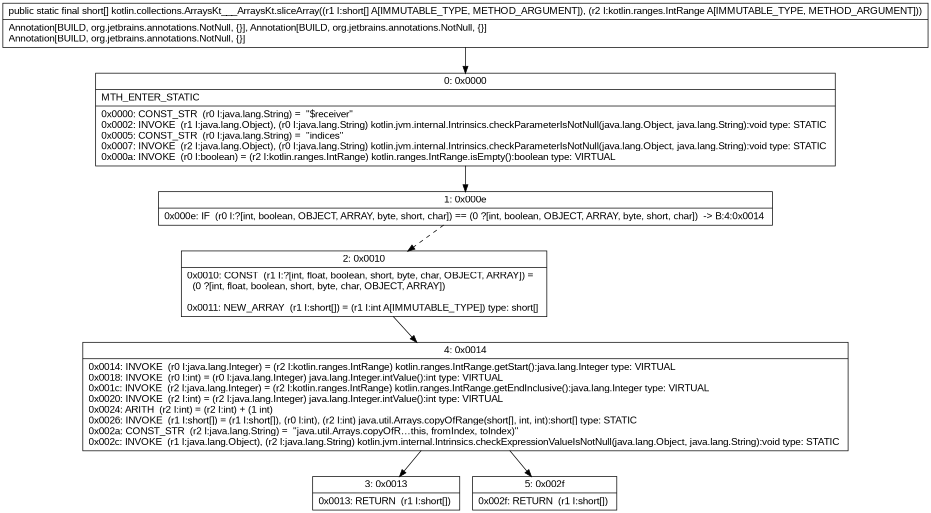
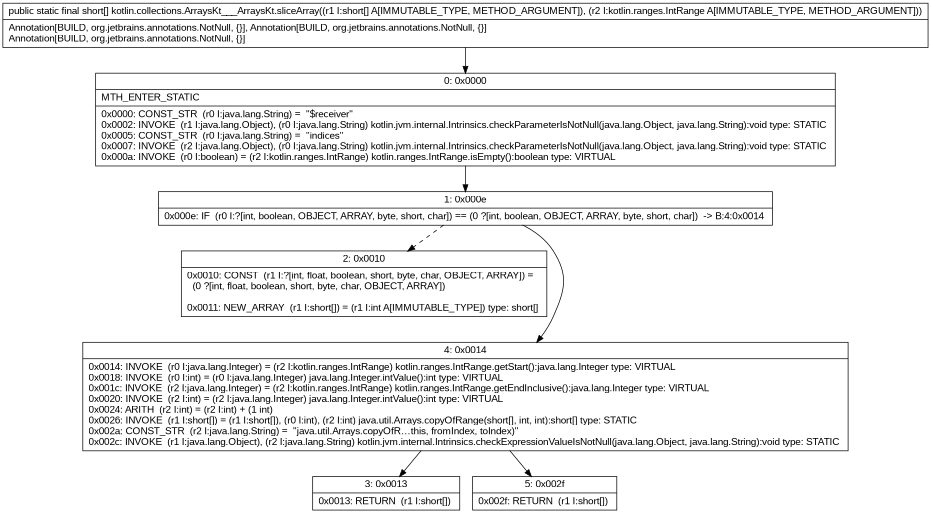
edge "2: 0x0010" -> "4: 0x0014": now "1: 0x000e" -> "4: 0x0014"
